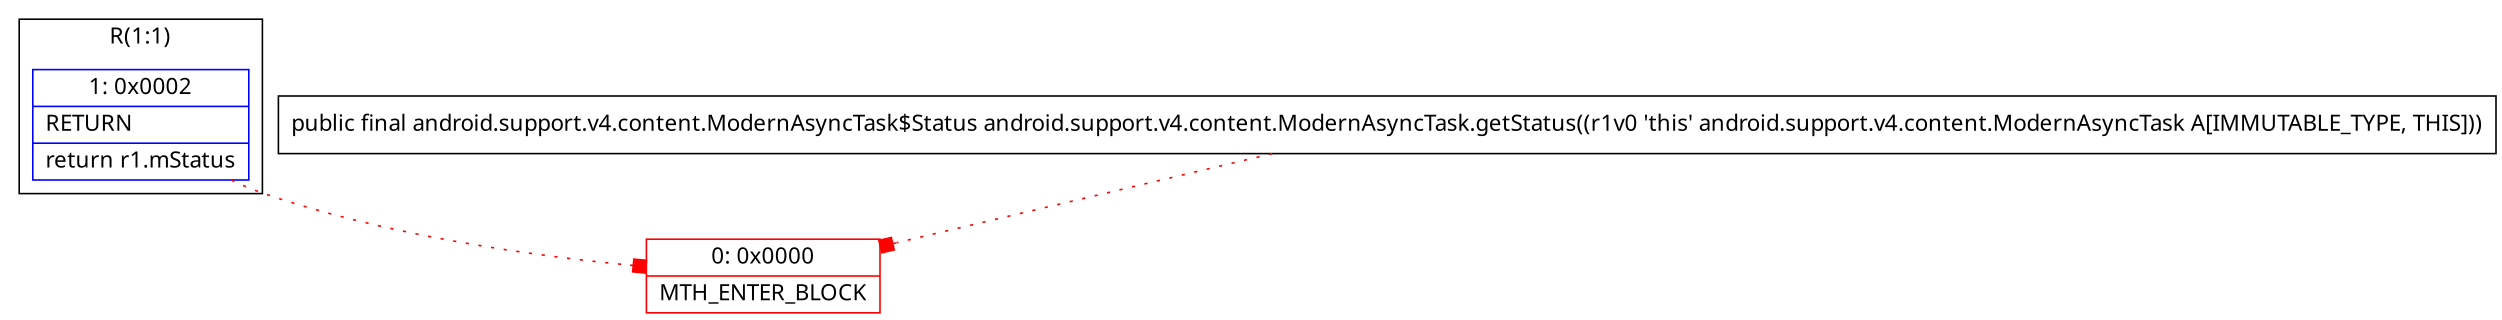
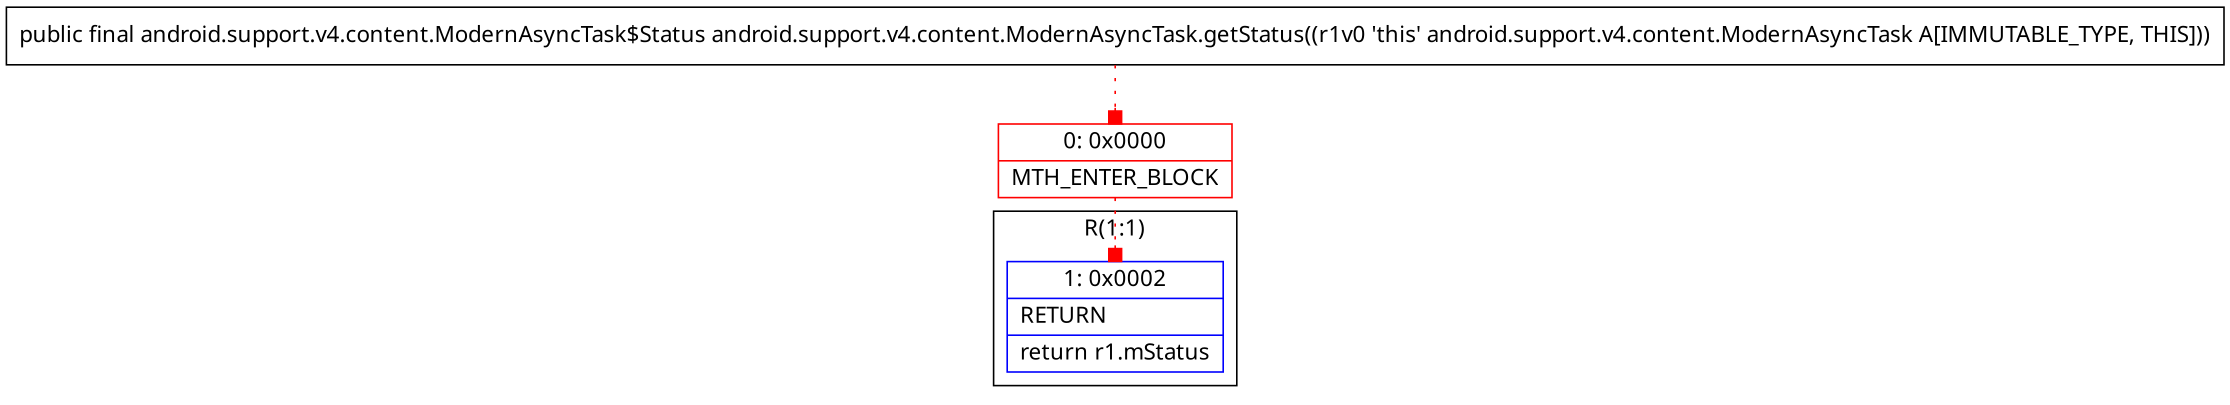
edge "1: 0x0002" -> "0: 0x0000": reversed
